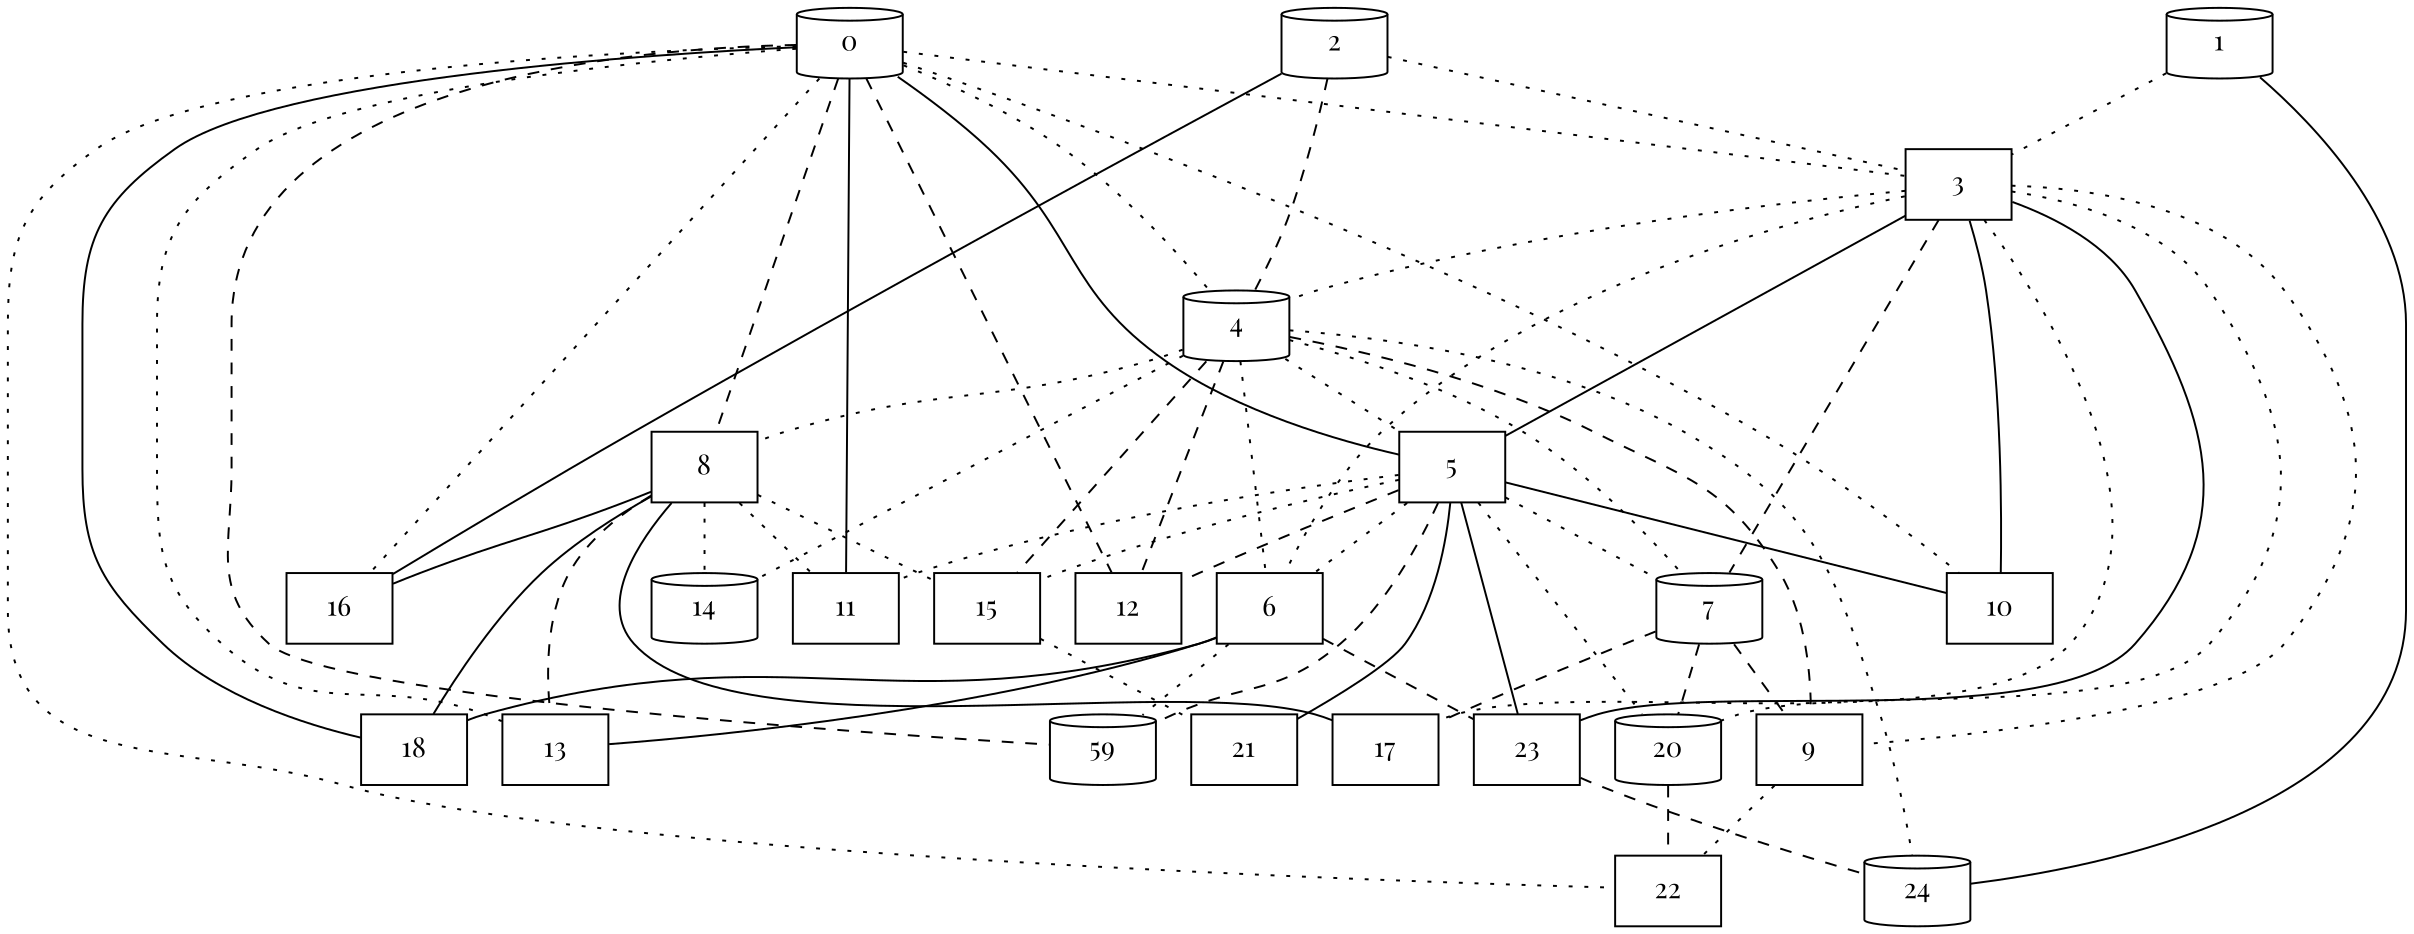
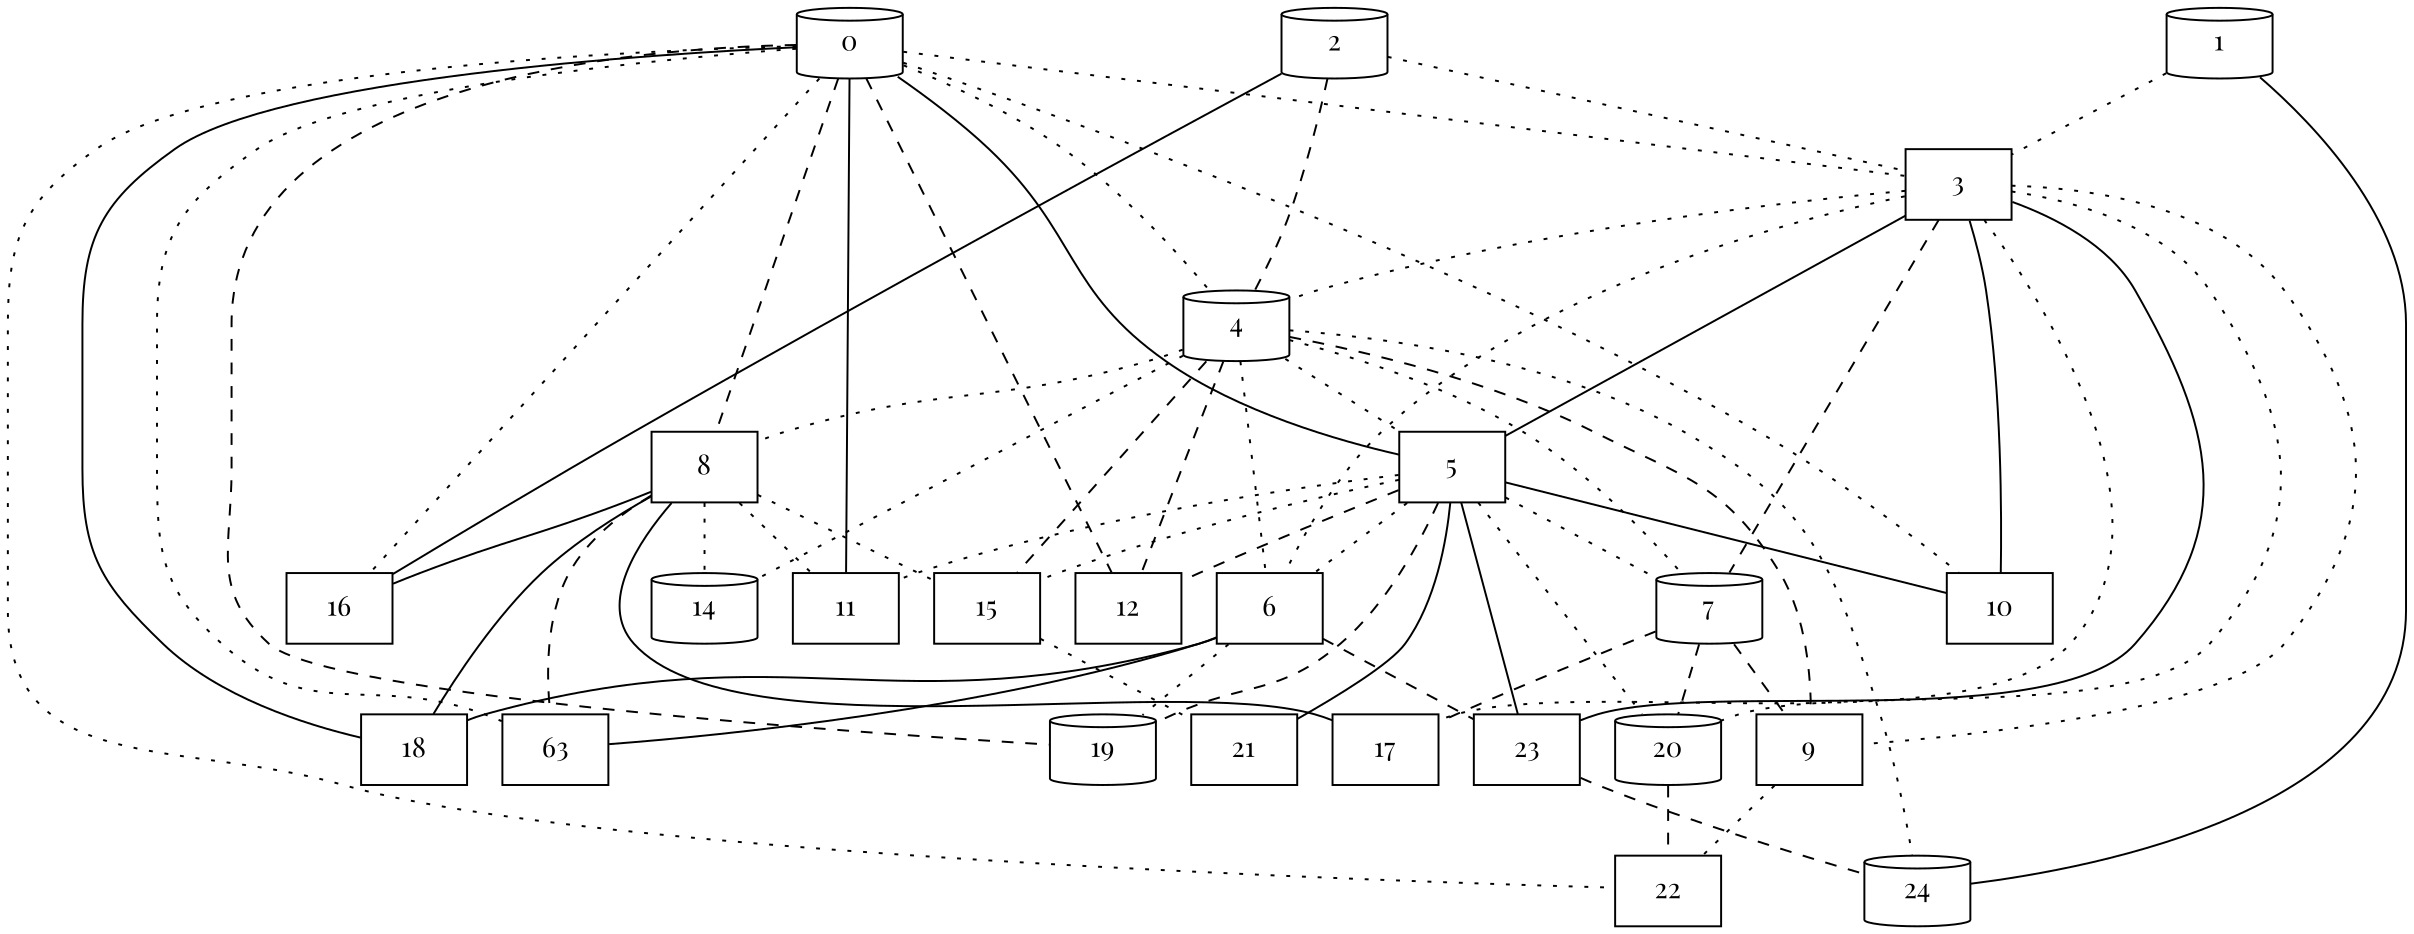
node "13": label "13" -> "63"
node "59": label "59" -> "19"
